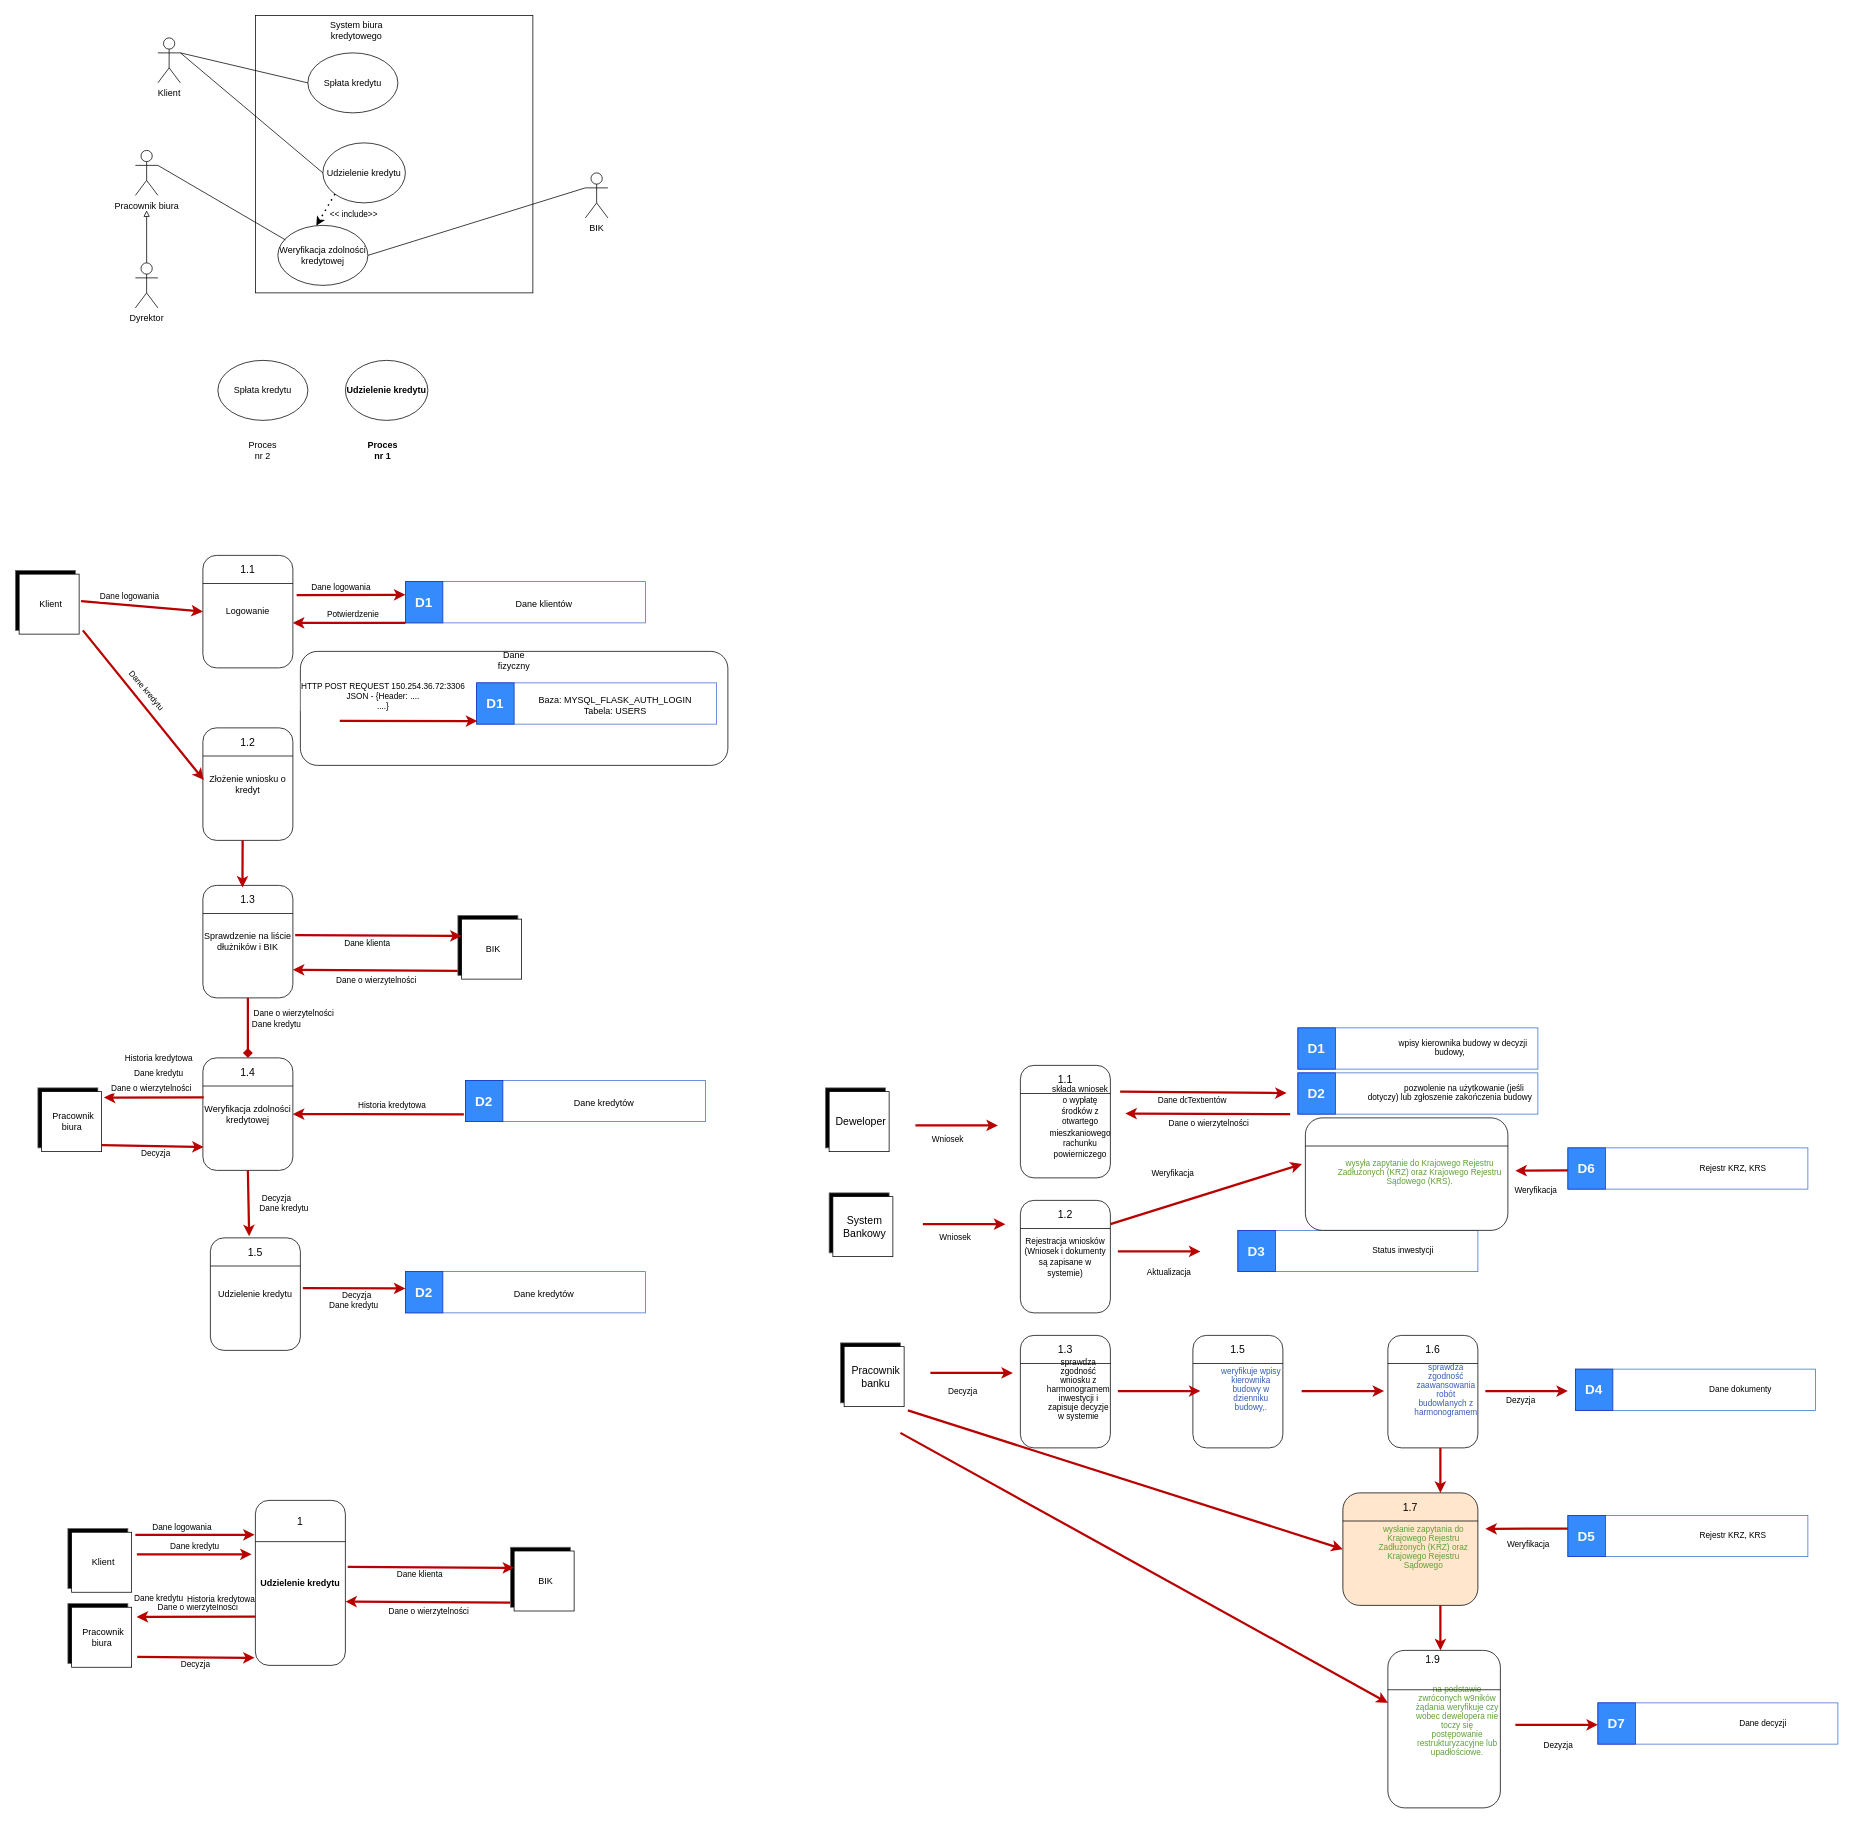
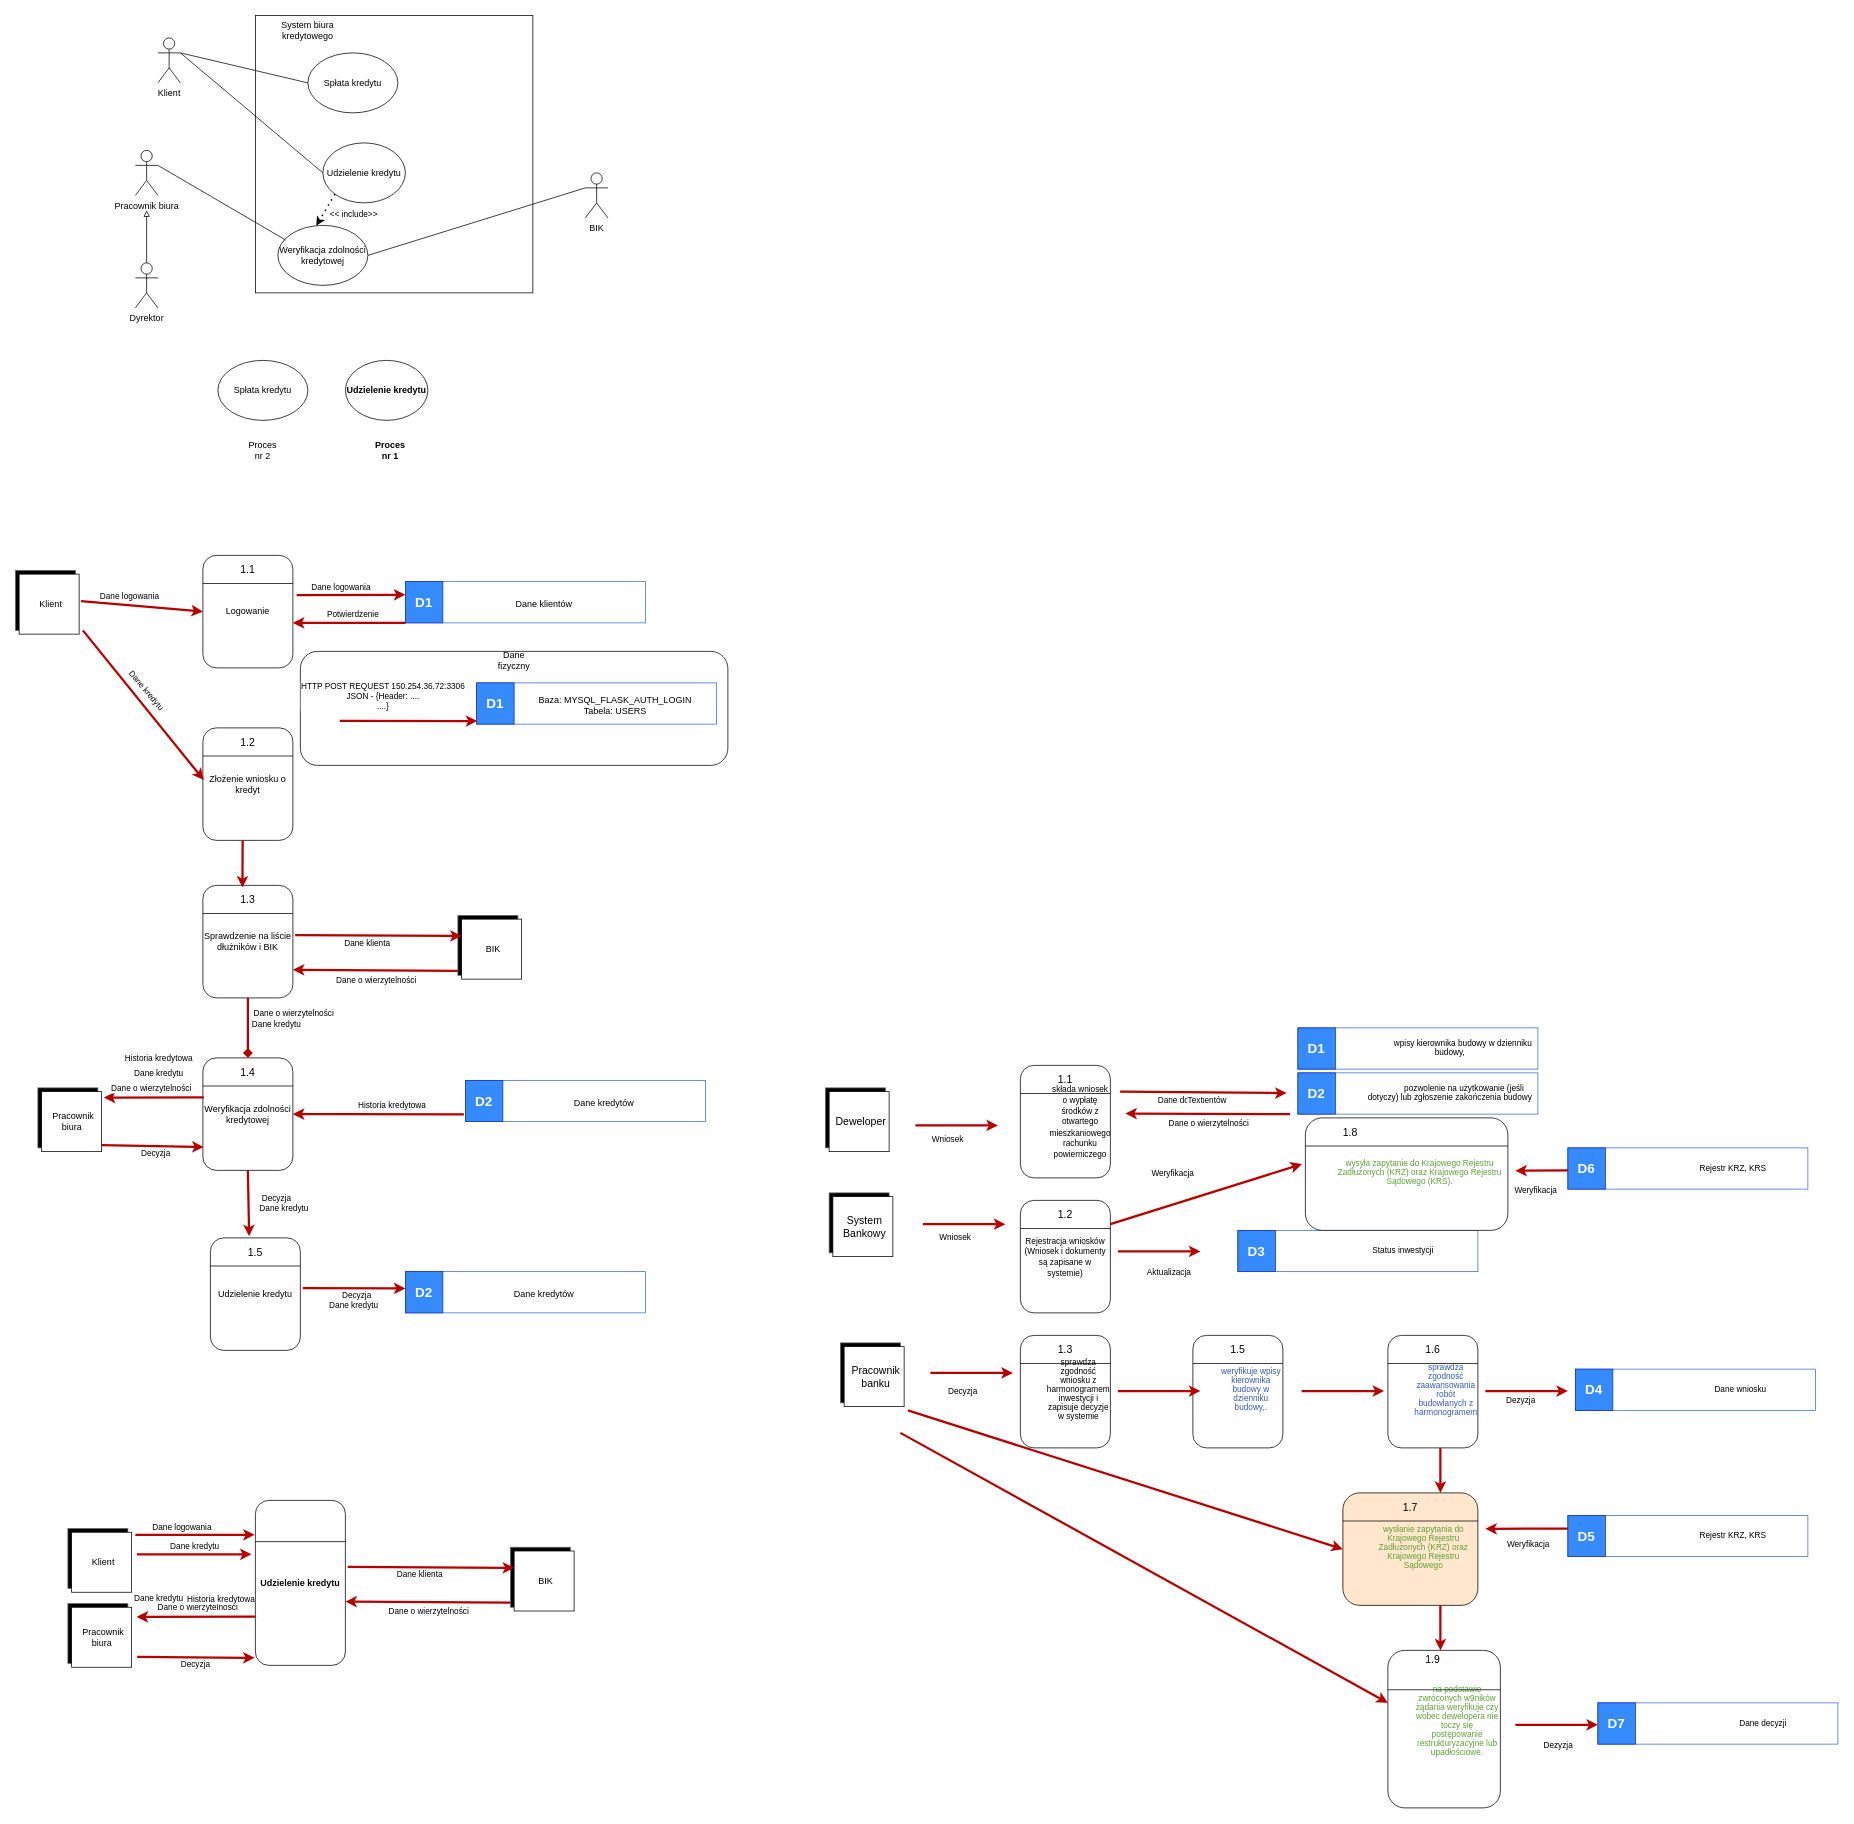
node "System biura kredytowego": moved (357, 30) -> (308, 30)
node "Proces nr 1": moved (383, 450) -> (390, 450)
node "wpisy kierownika budowy w decyzji budowy,": label "wpisy kierownika budowy w decyzji budowy," -> "wpisy kierownika budowy w dzienniku budowy,"
node "1.8": added
node "Dane dokumenty": label "Dane dokumenty" -> "Dane wniosku"
node "1": removed
